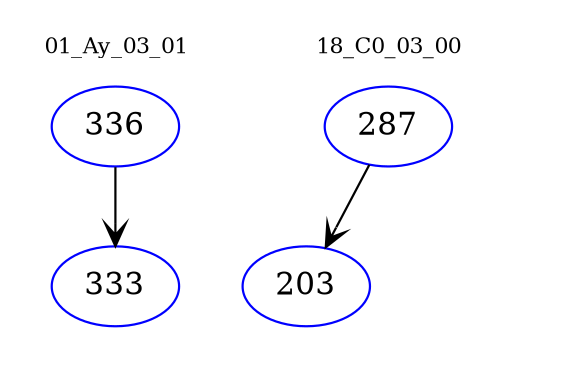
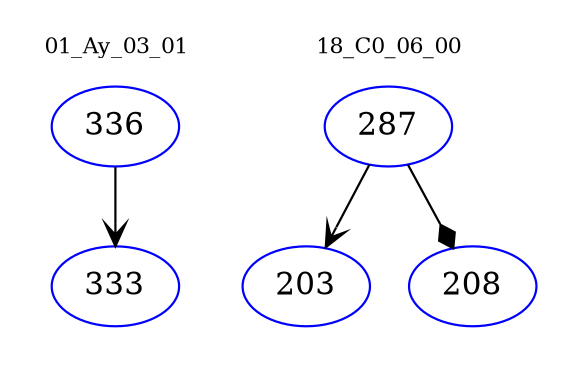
cluster "18_C0_03_00": label "18_C0_03_00" -> "18_C0_06_00"
node "208": added
